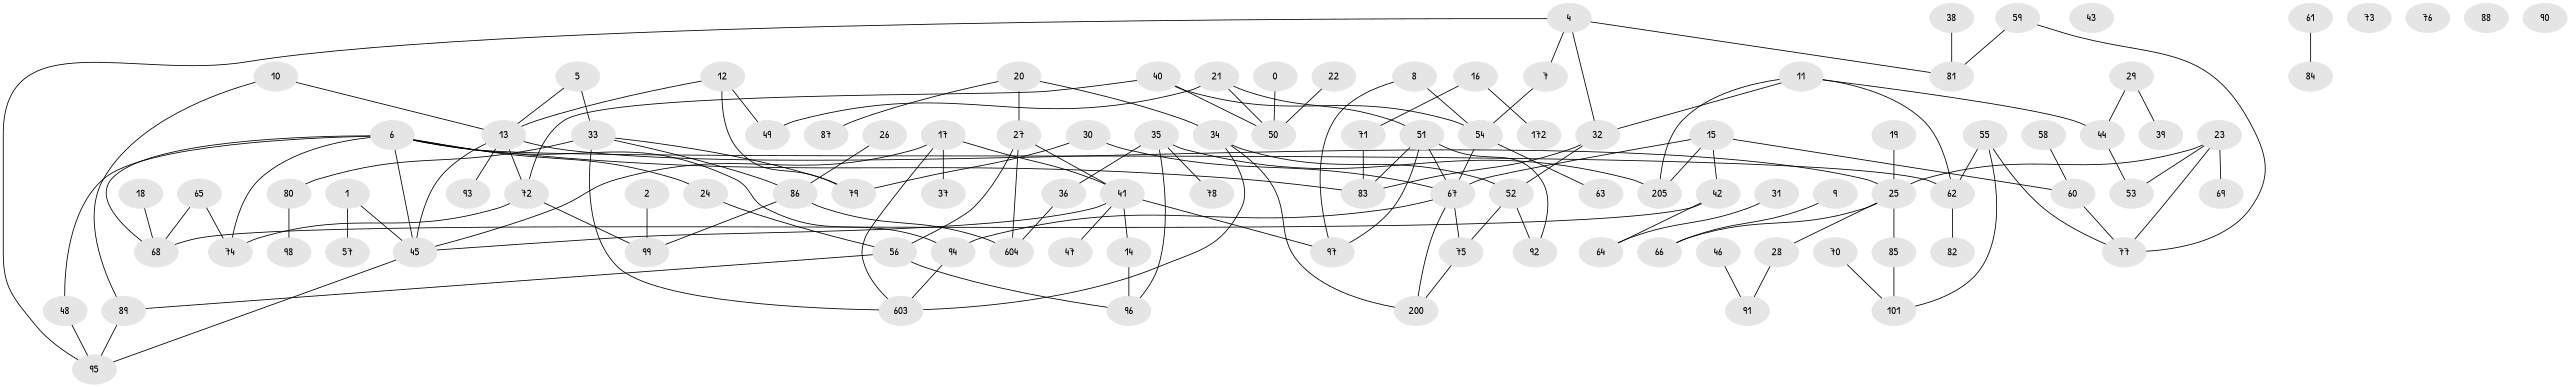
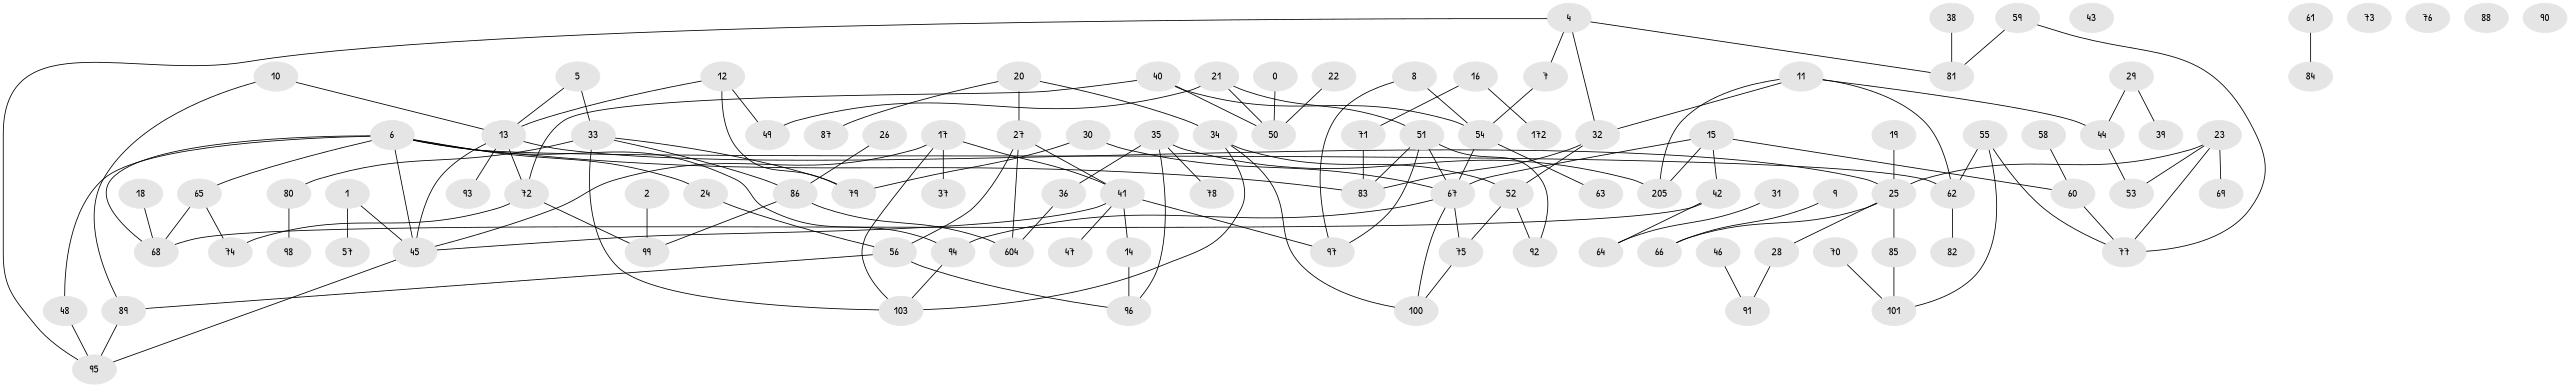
edge "6" -- "74": now "6" -- "65"
node "603": label "603" -> "103"
node "200": label "200" -> "100"
